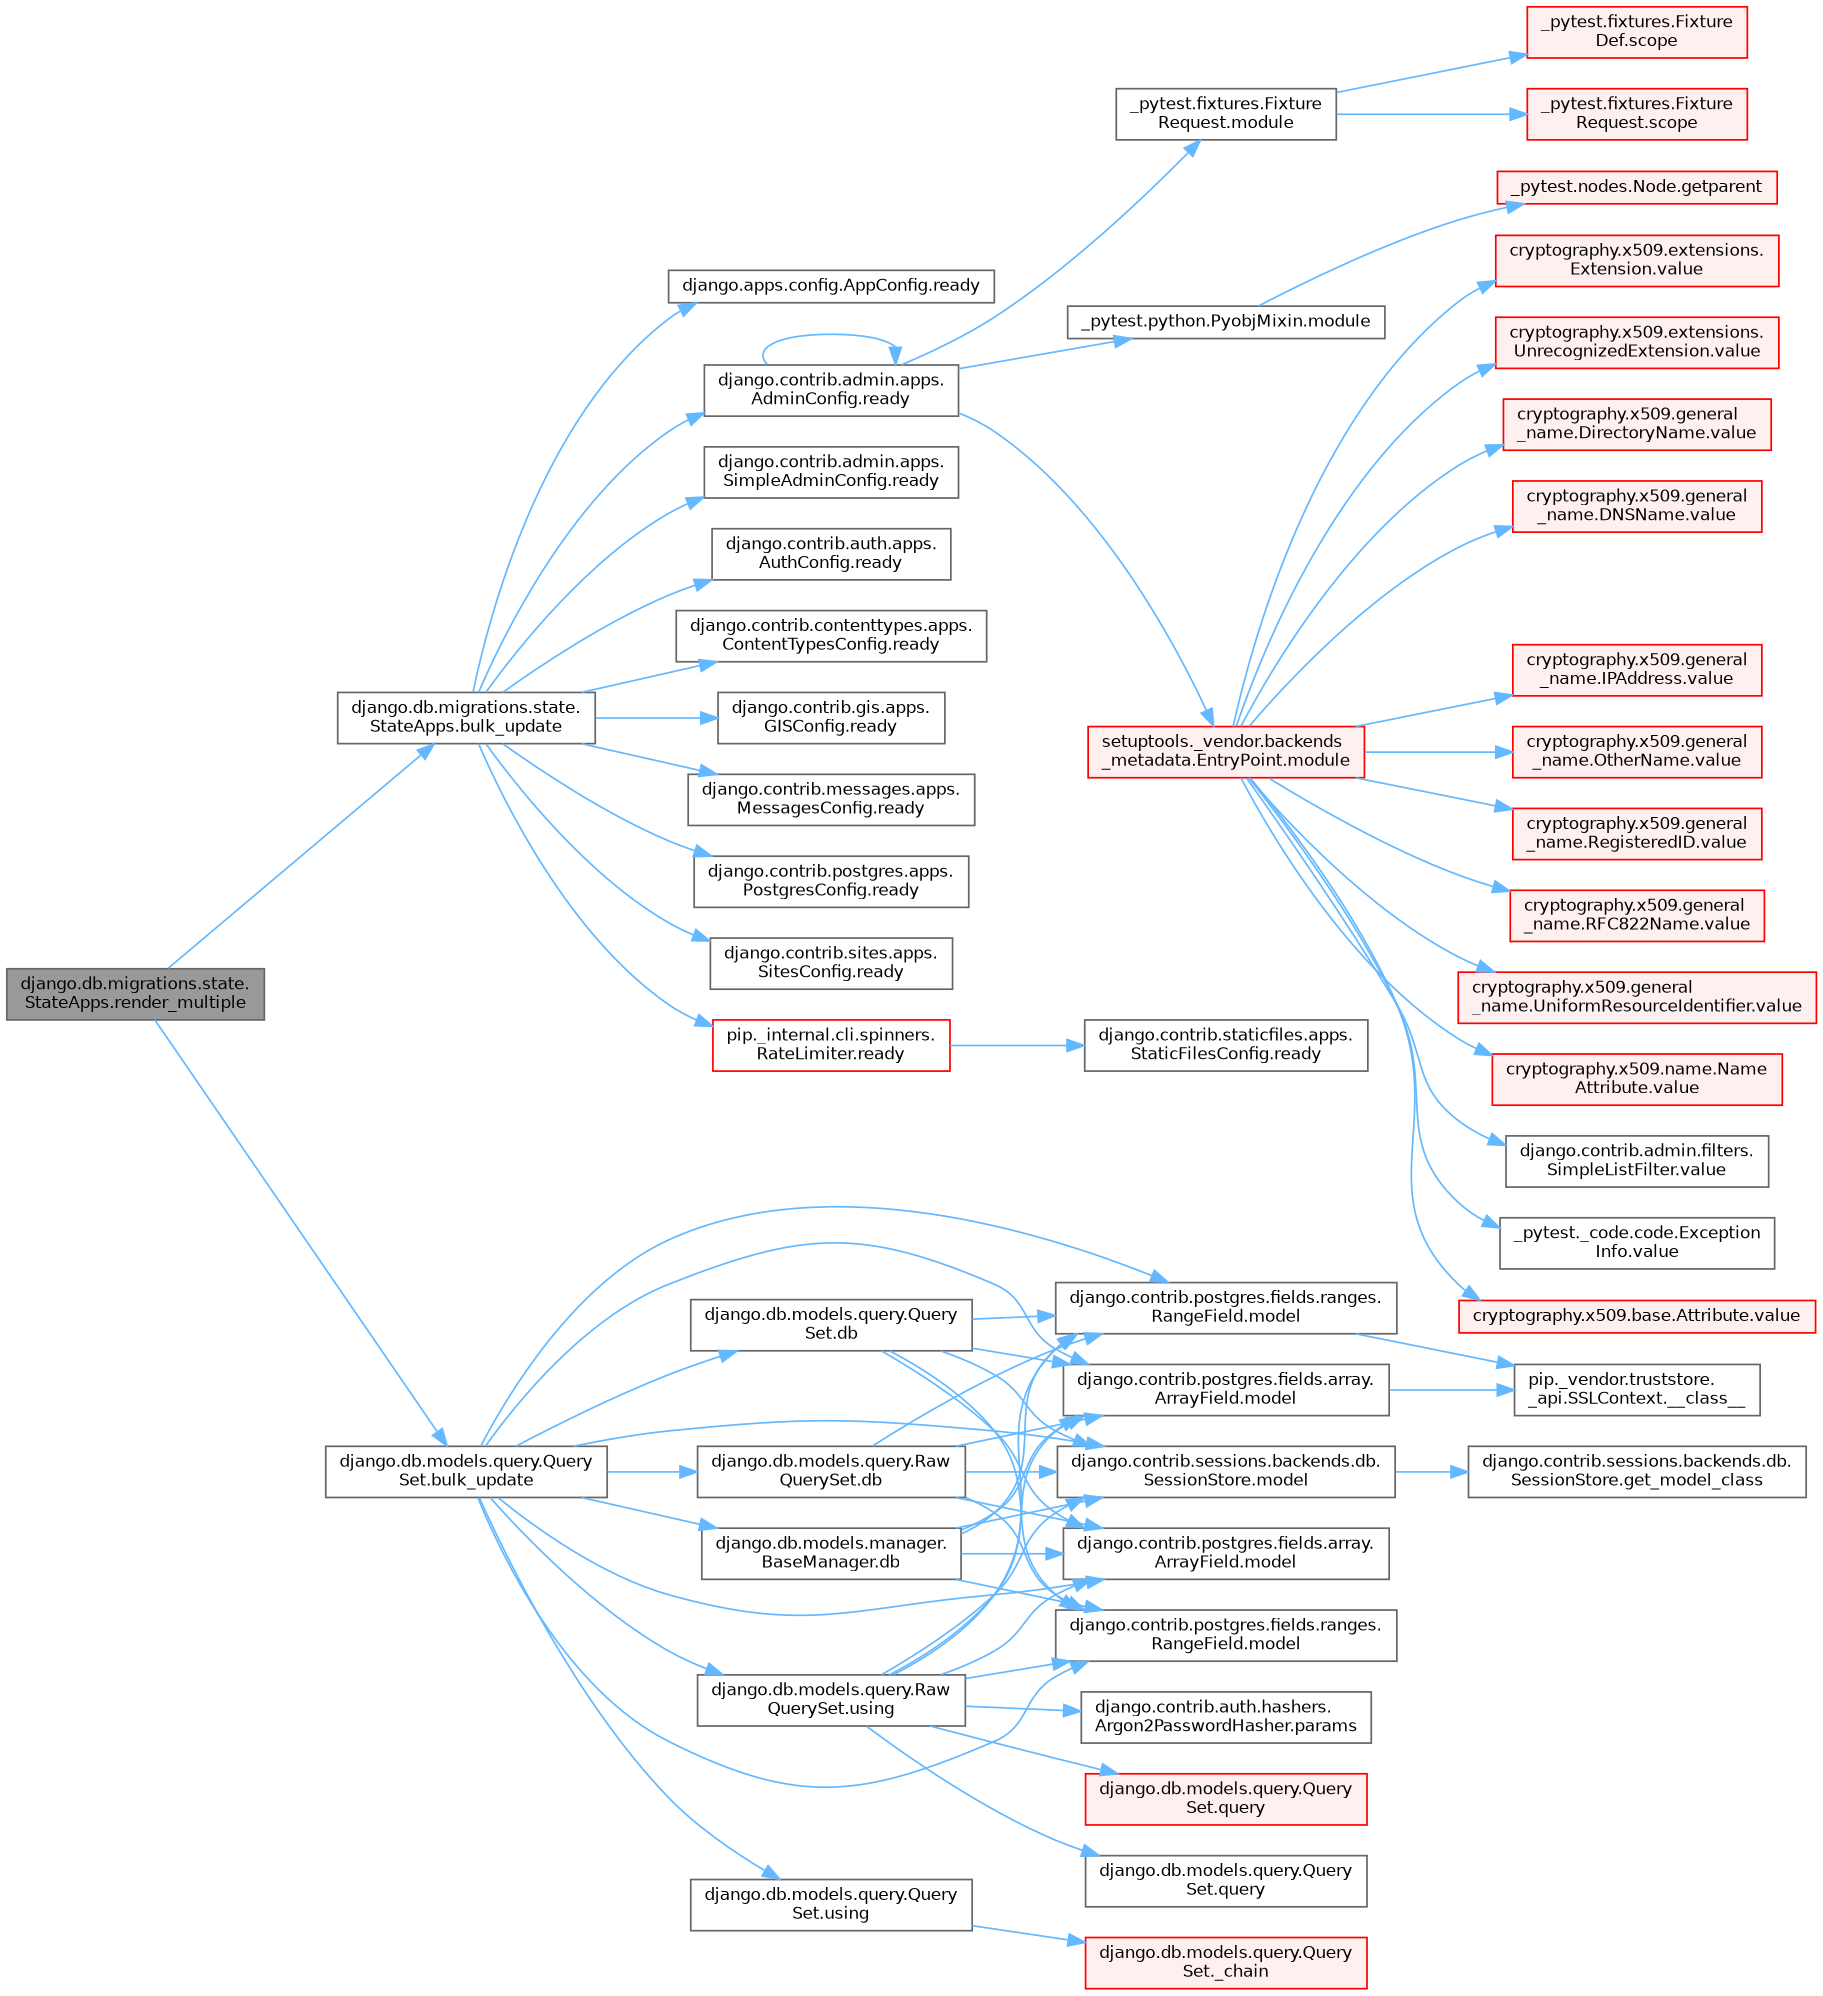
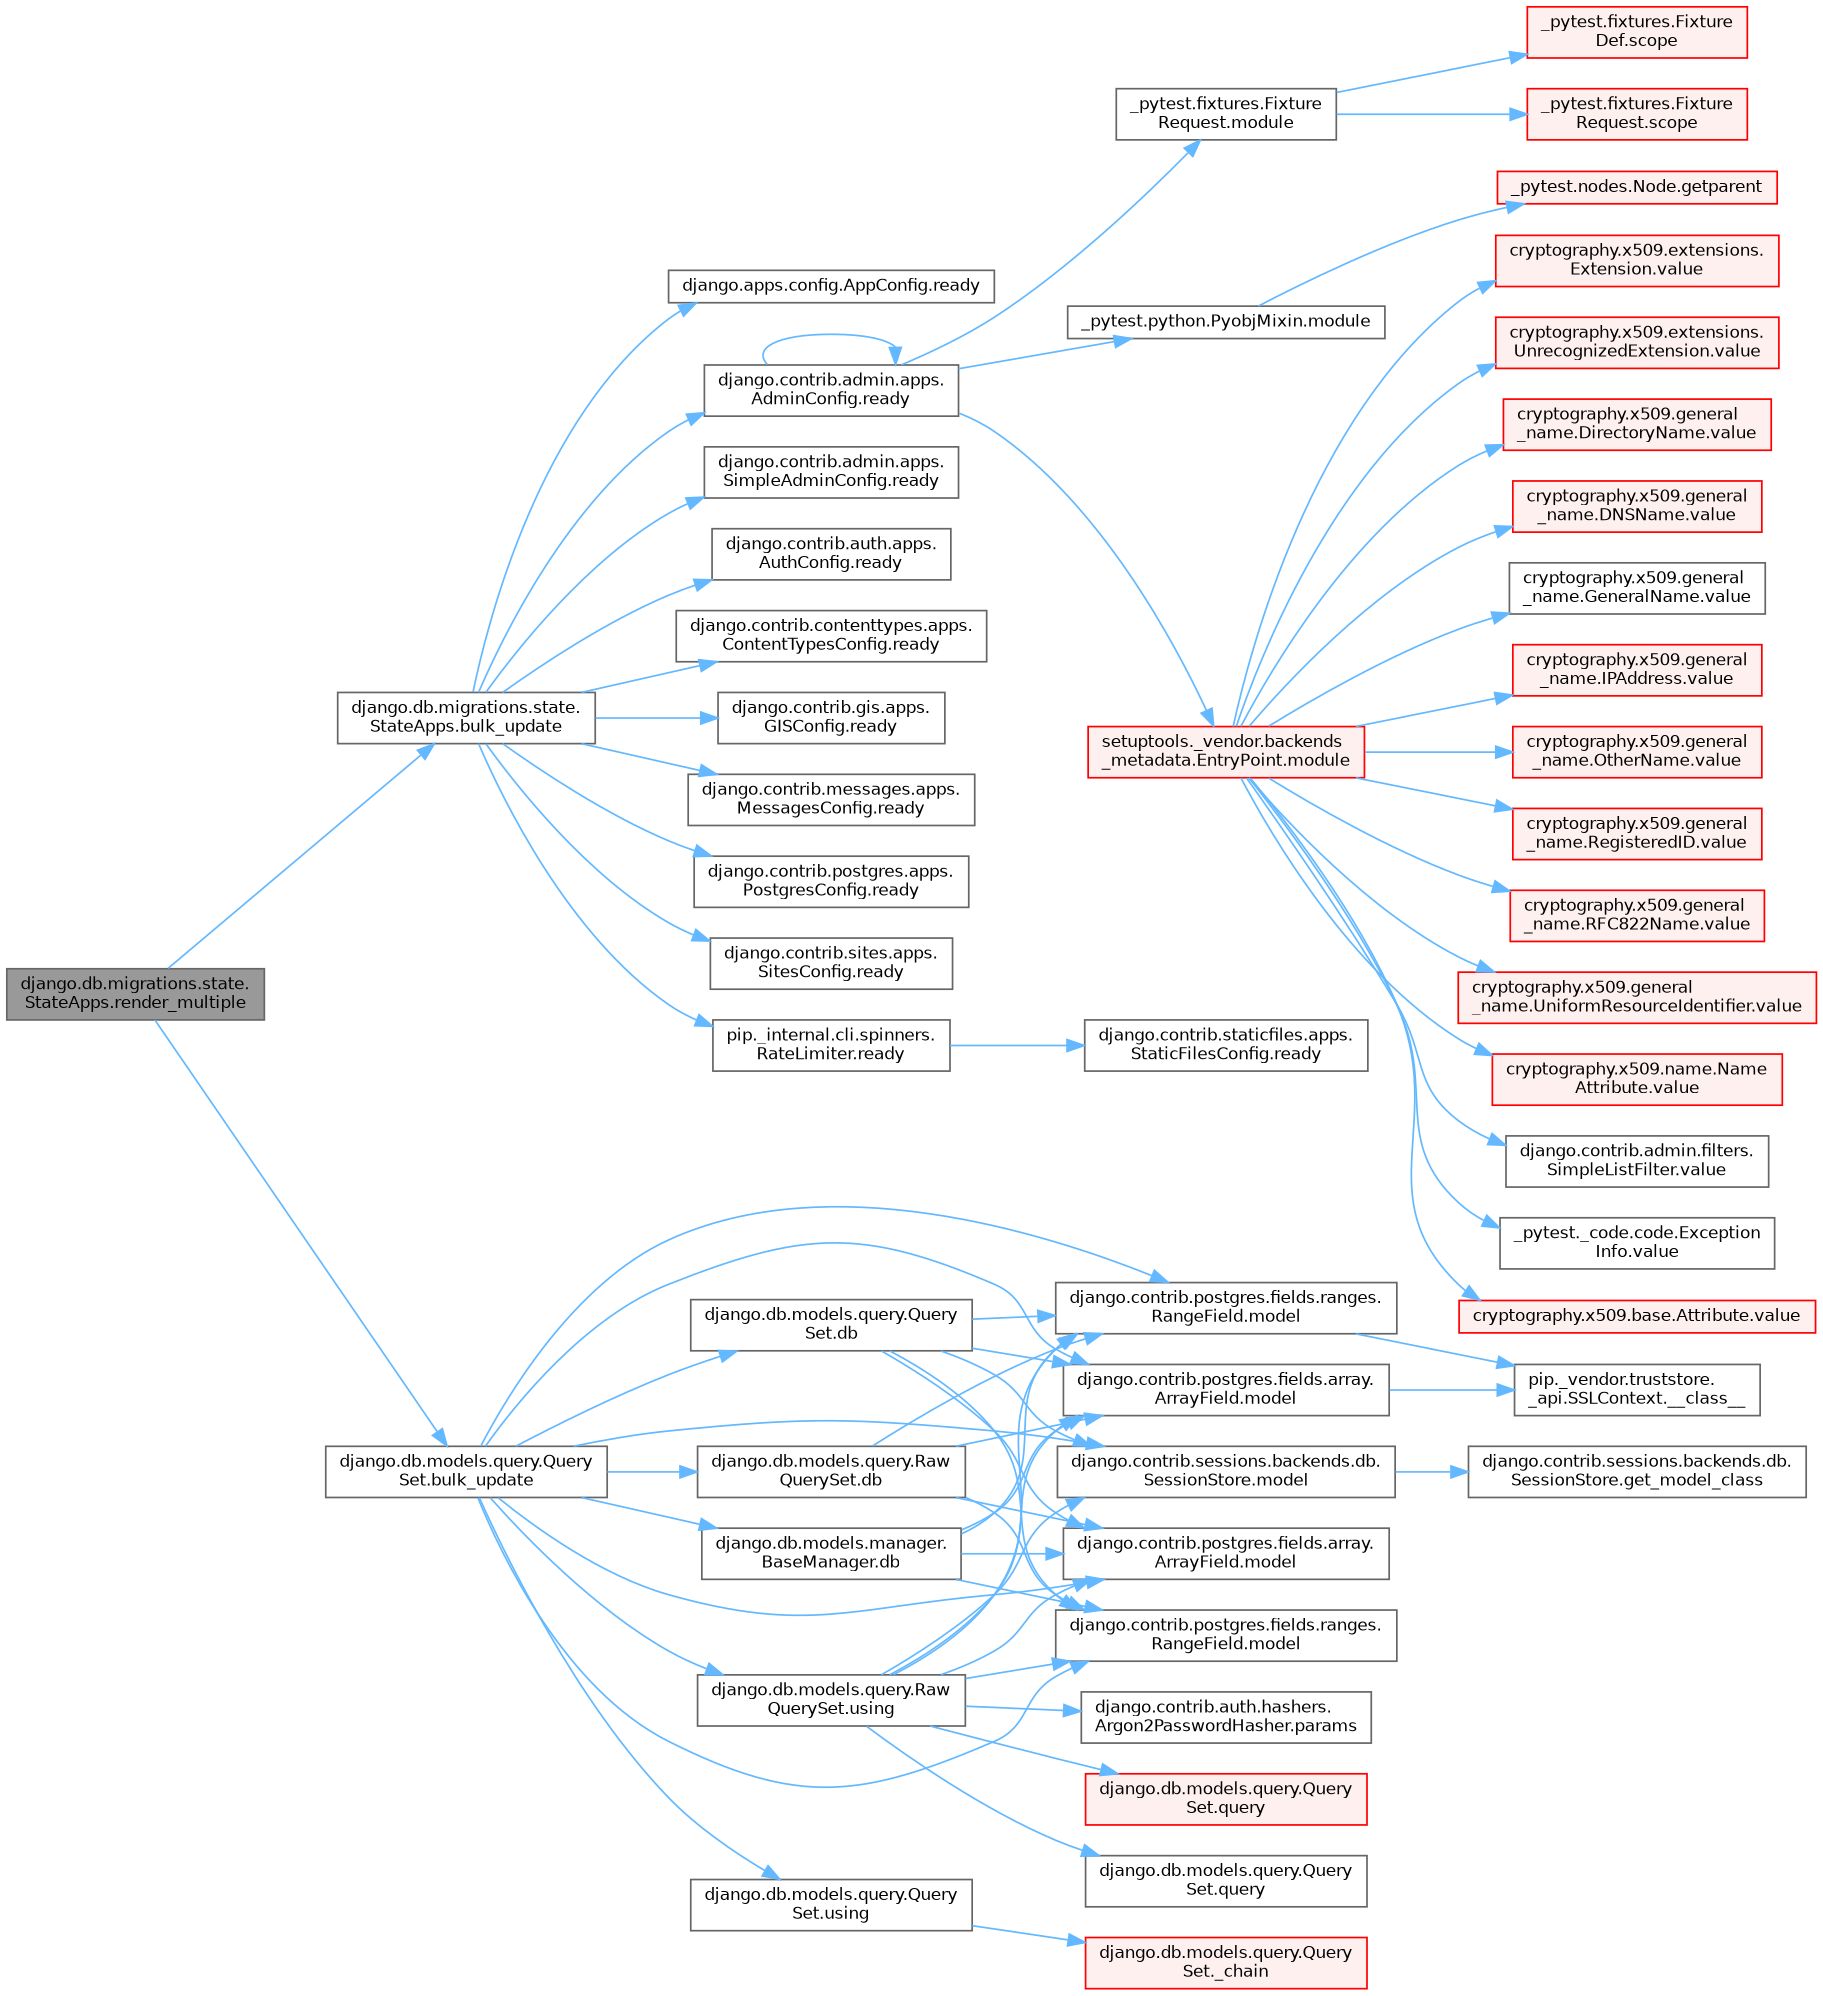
node "cryptography.x509.general _name.GeneralName.value": added
node "pip._internal.cli.spinners. RateLimiter.ready": color red -> grey40
edge "django.db.models.query.Raw QuerySet.db" -> "django.contrib.sessions.backends.db. SessionStore.model": removed
edge "django.db.models.manager. BaseManager.db" -> "django.contrib.sessions.backends.db. SessionStore.model": removed
